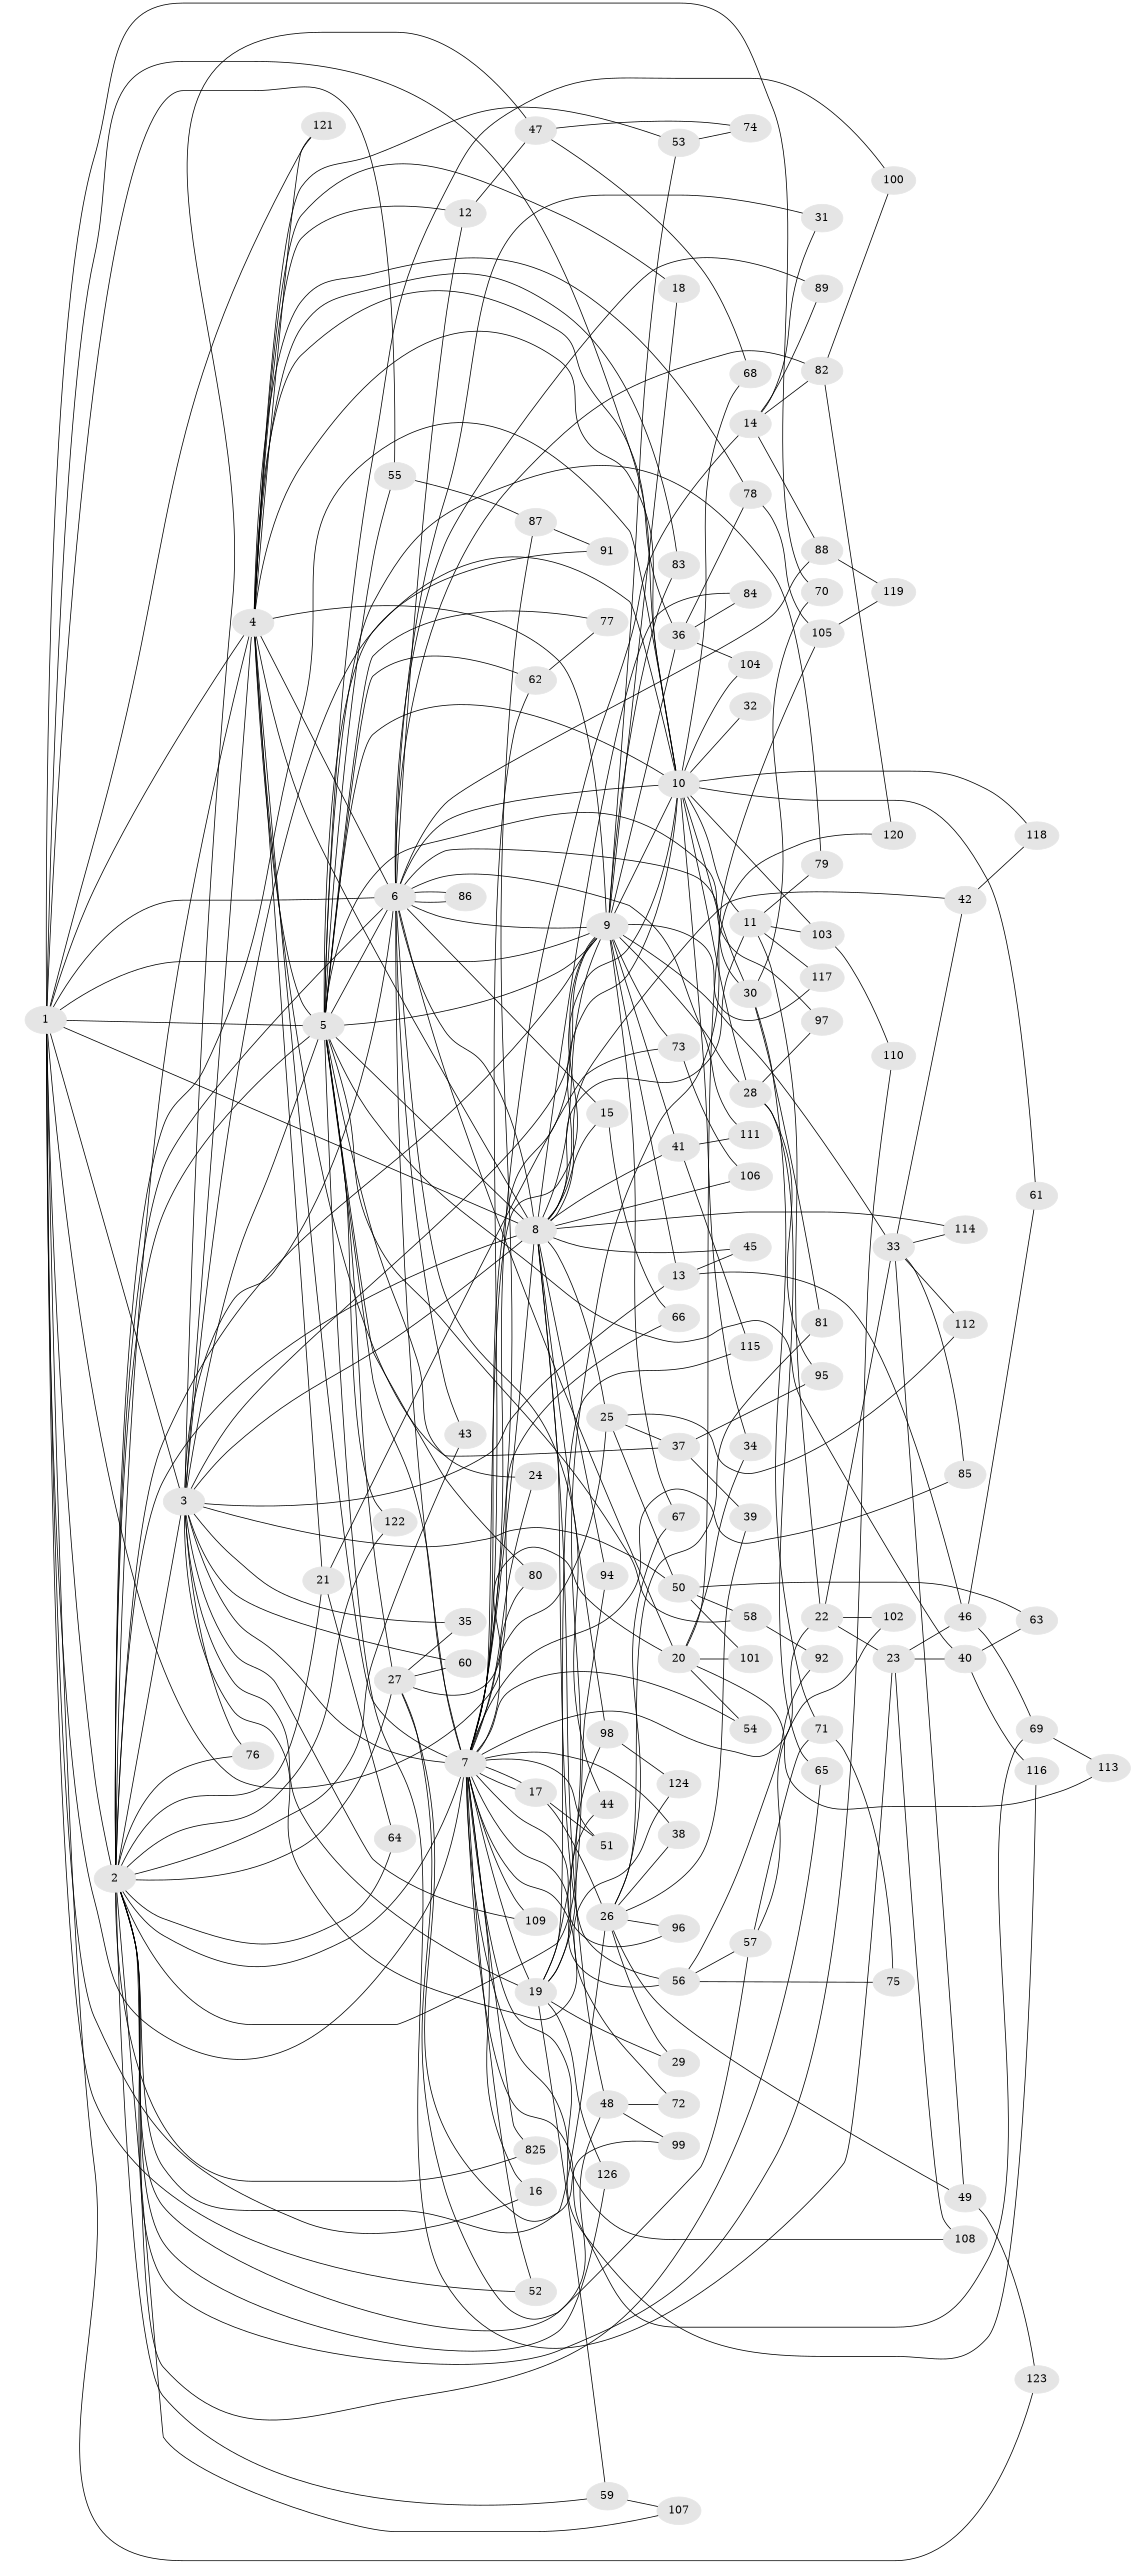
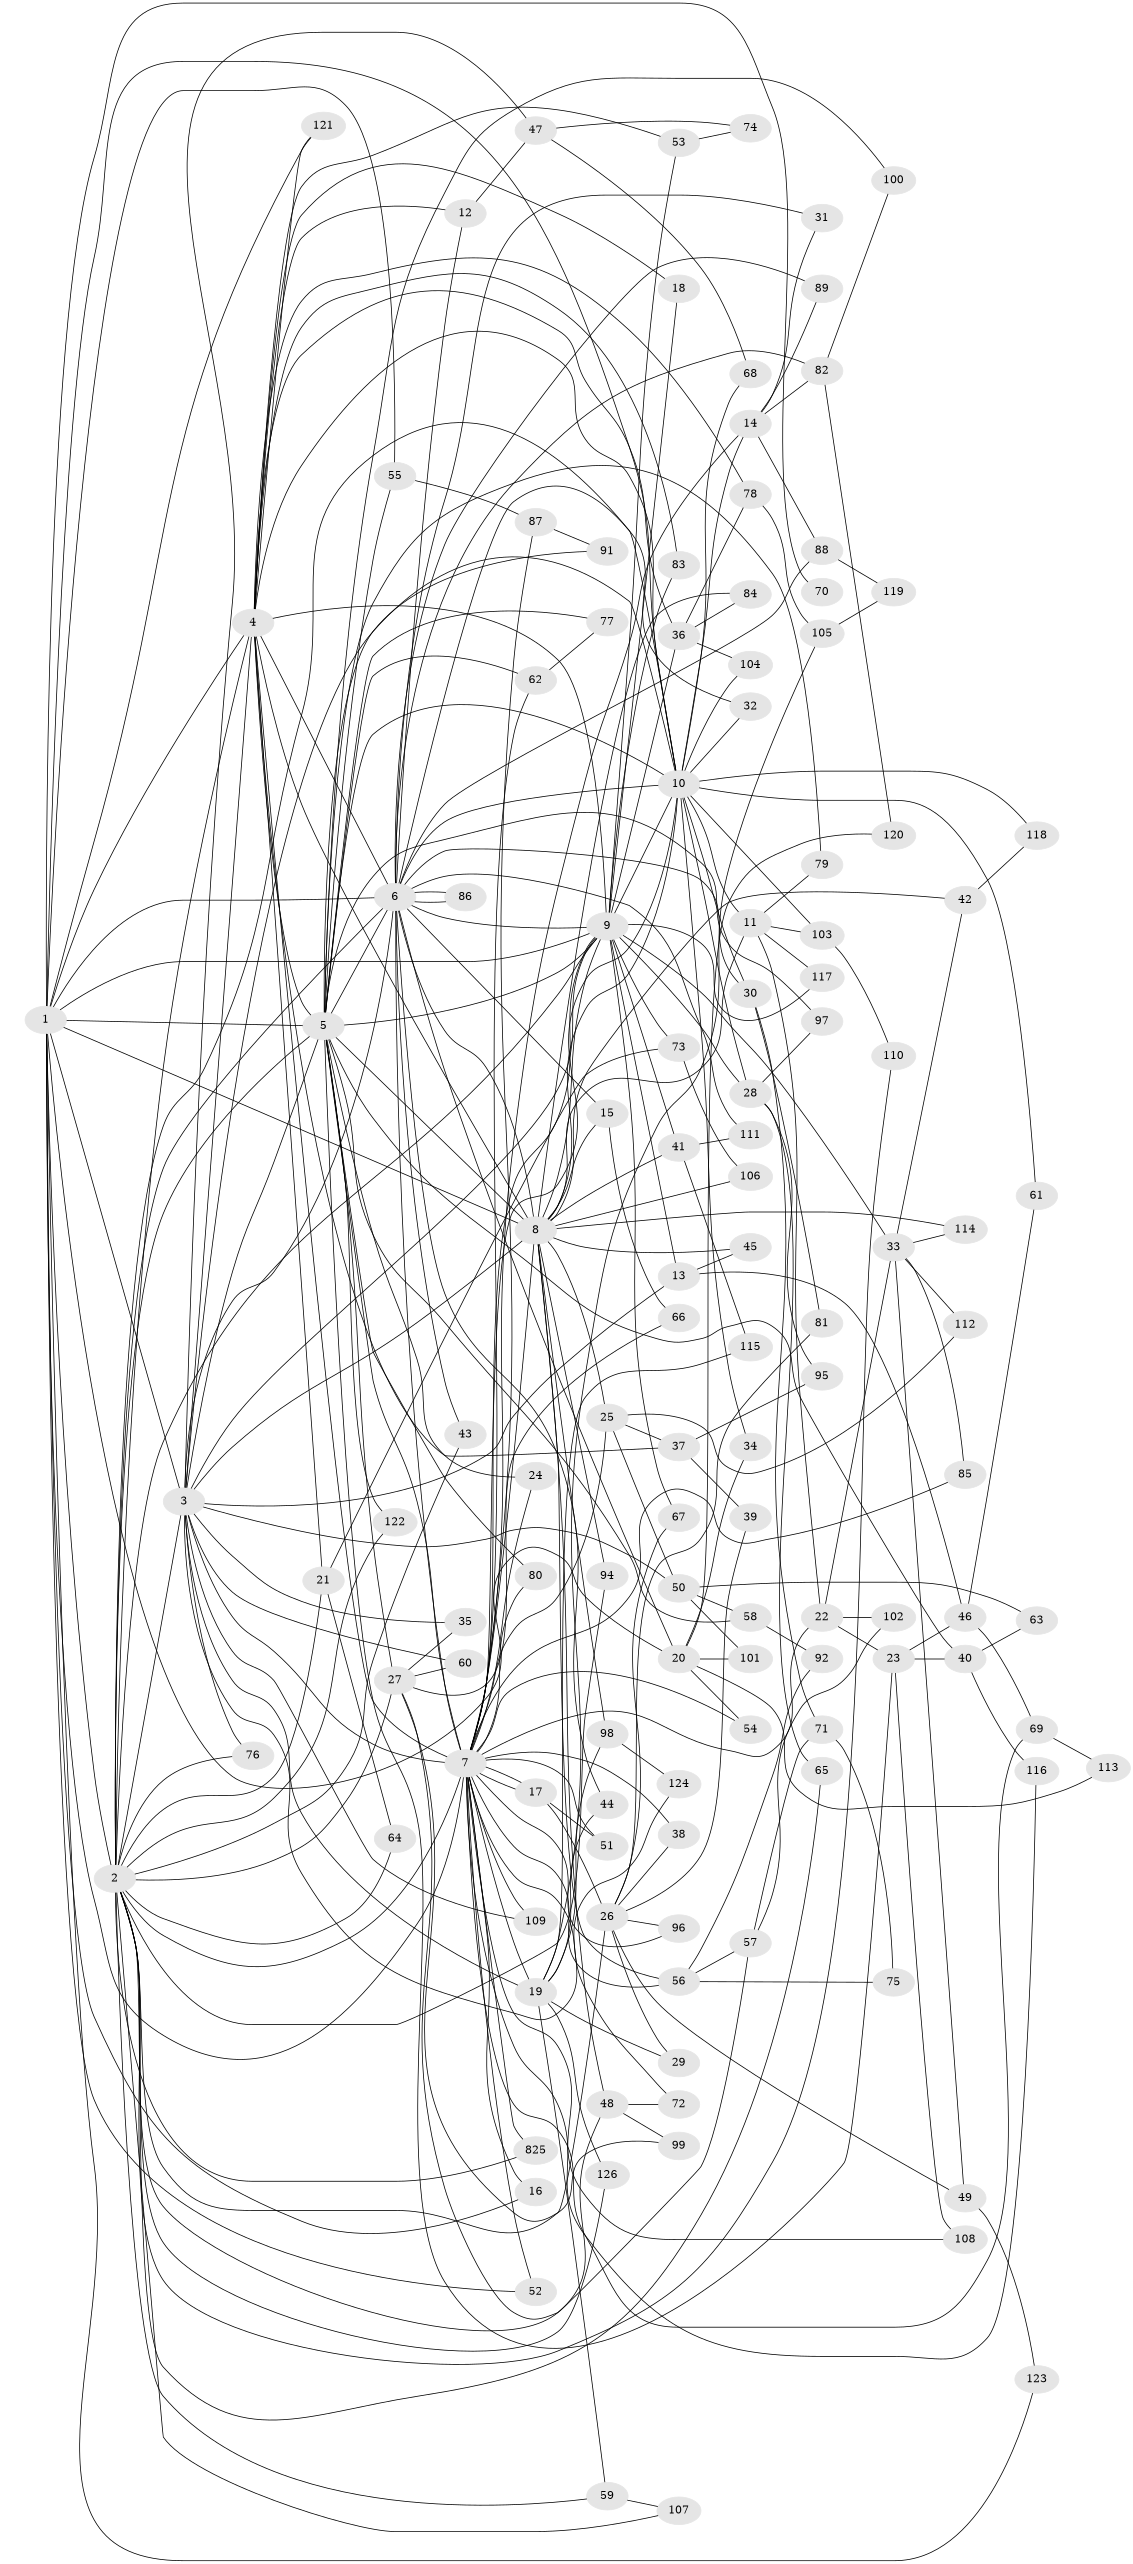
edge "32" -- "6": added
edge "14" -- "10": added
edge "70" -- "30": removed
edge "8" -- "2": removed
